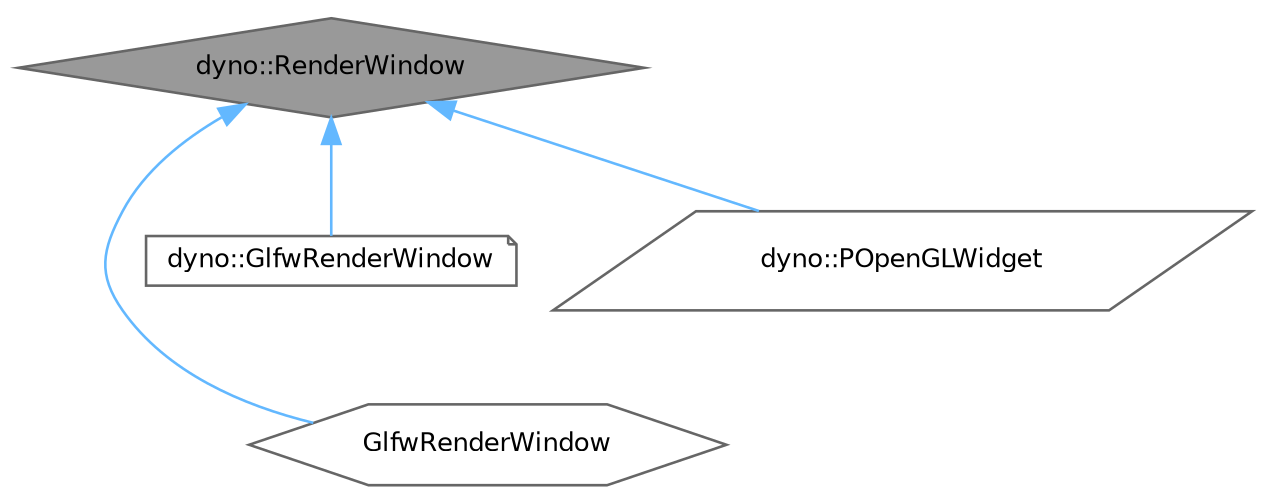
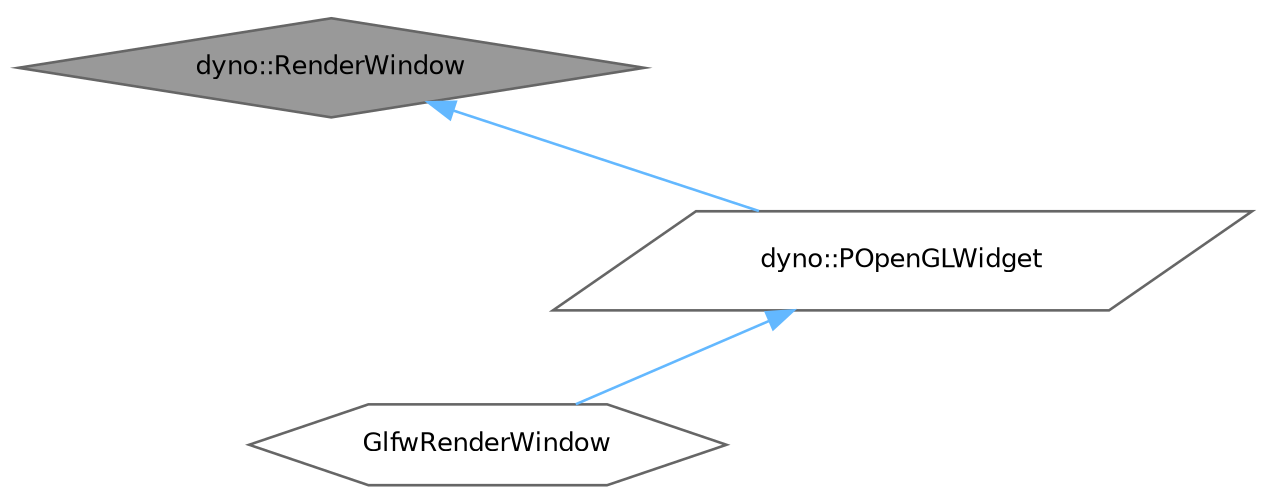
node "dyno::GlfwRenderWindow": removed
edge "GlfwRenderWindow" -> "dyno::RenderWindow": now "GlfwRenderWindow" -> "dyno::POpenGLWidget"
